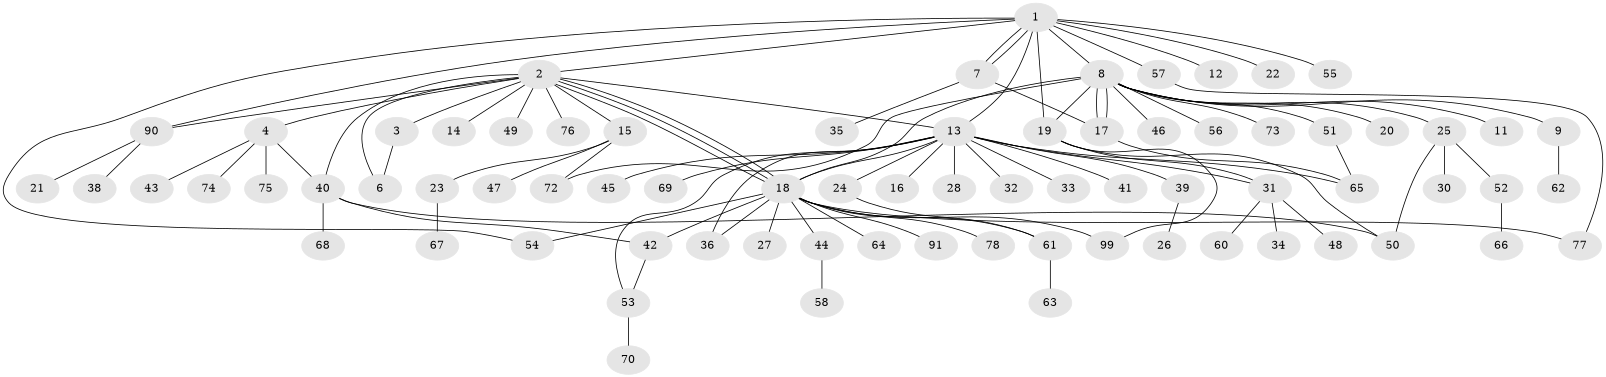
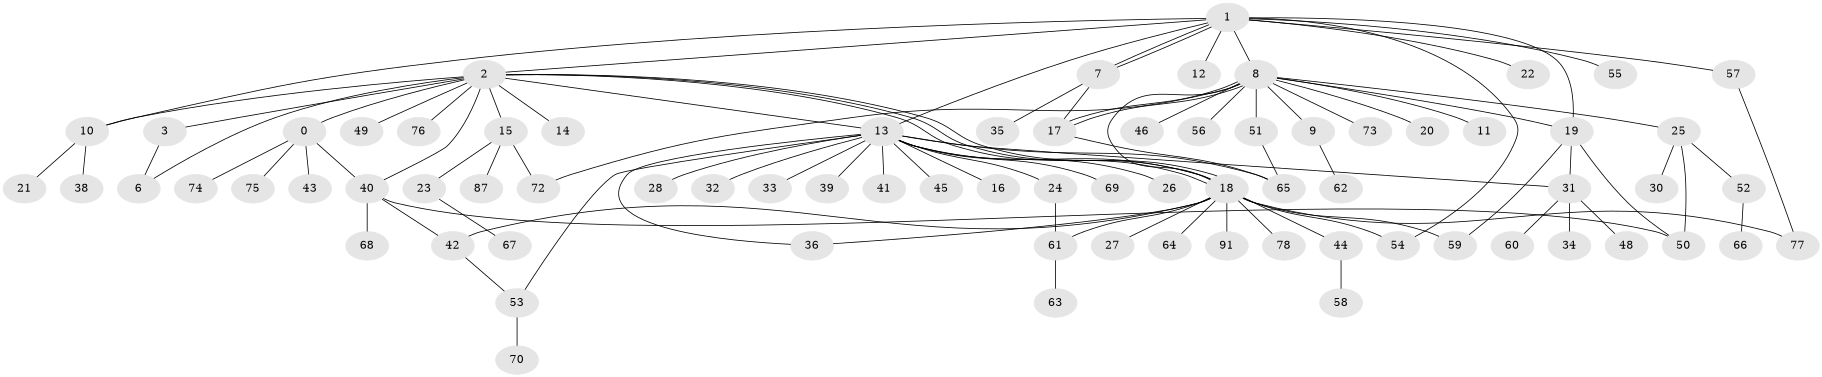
node "90": label "90" -> "10"
node "4": label "4" -> "0"
node "47": label "47" -> "87"
edge "39" -- "26": now "13" -- "26"
node "99": label "99" -> "59"
